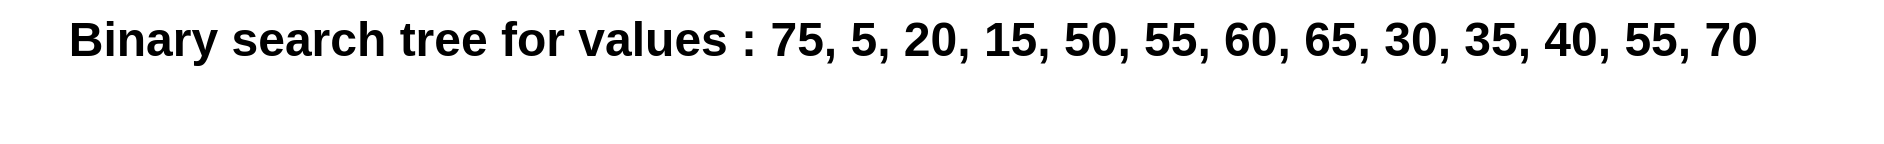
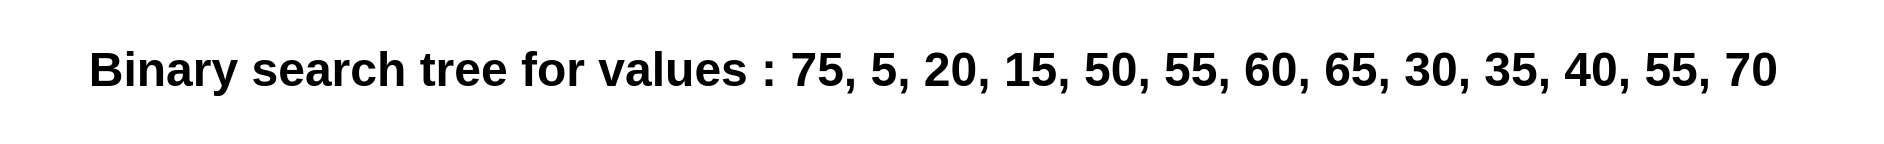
node "Binary search tree for values : 75, 5, 20, 15, 50, 55, 60, 65, 30, 35, 40, 55, 70": moved (921, 41) -> (941, 71)
